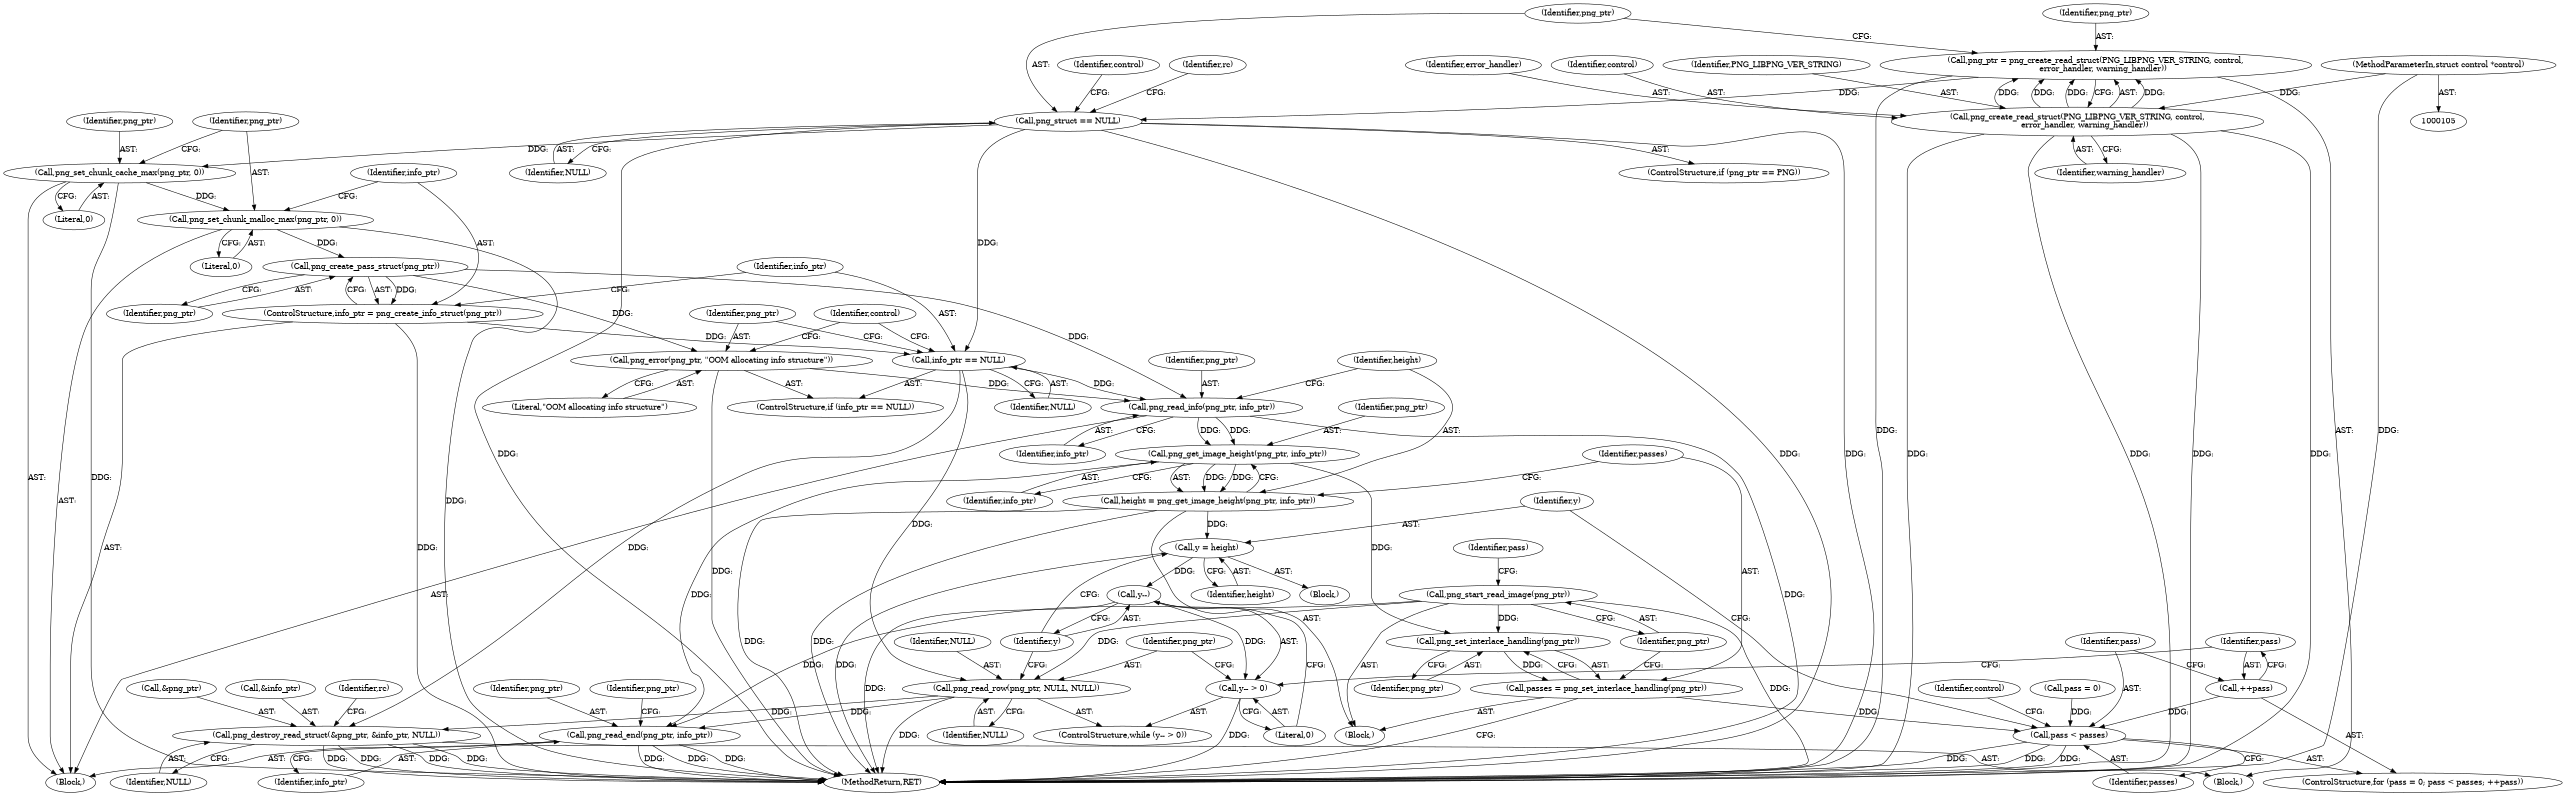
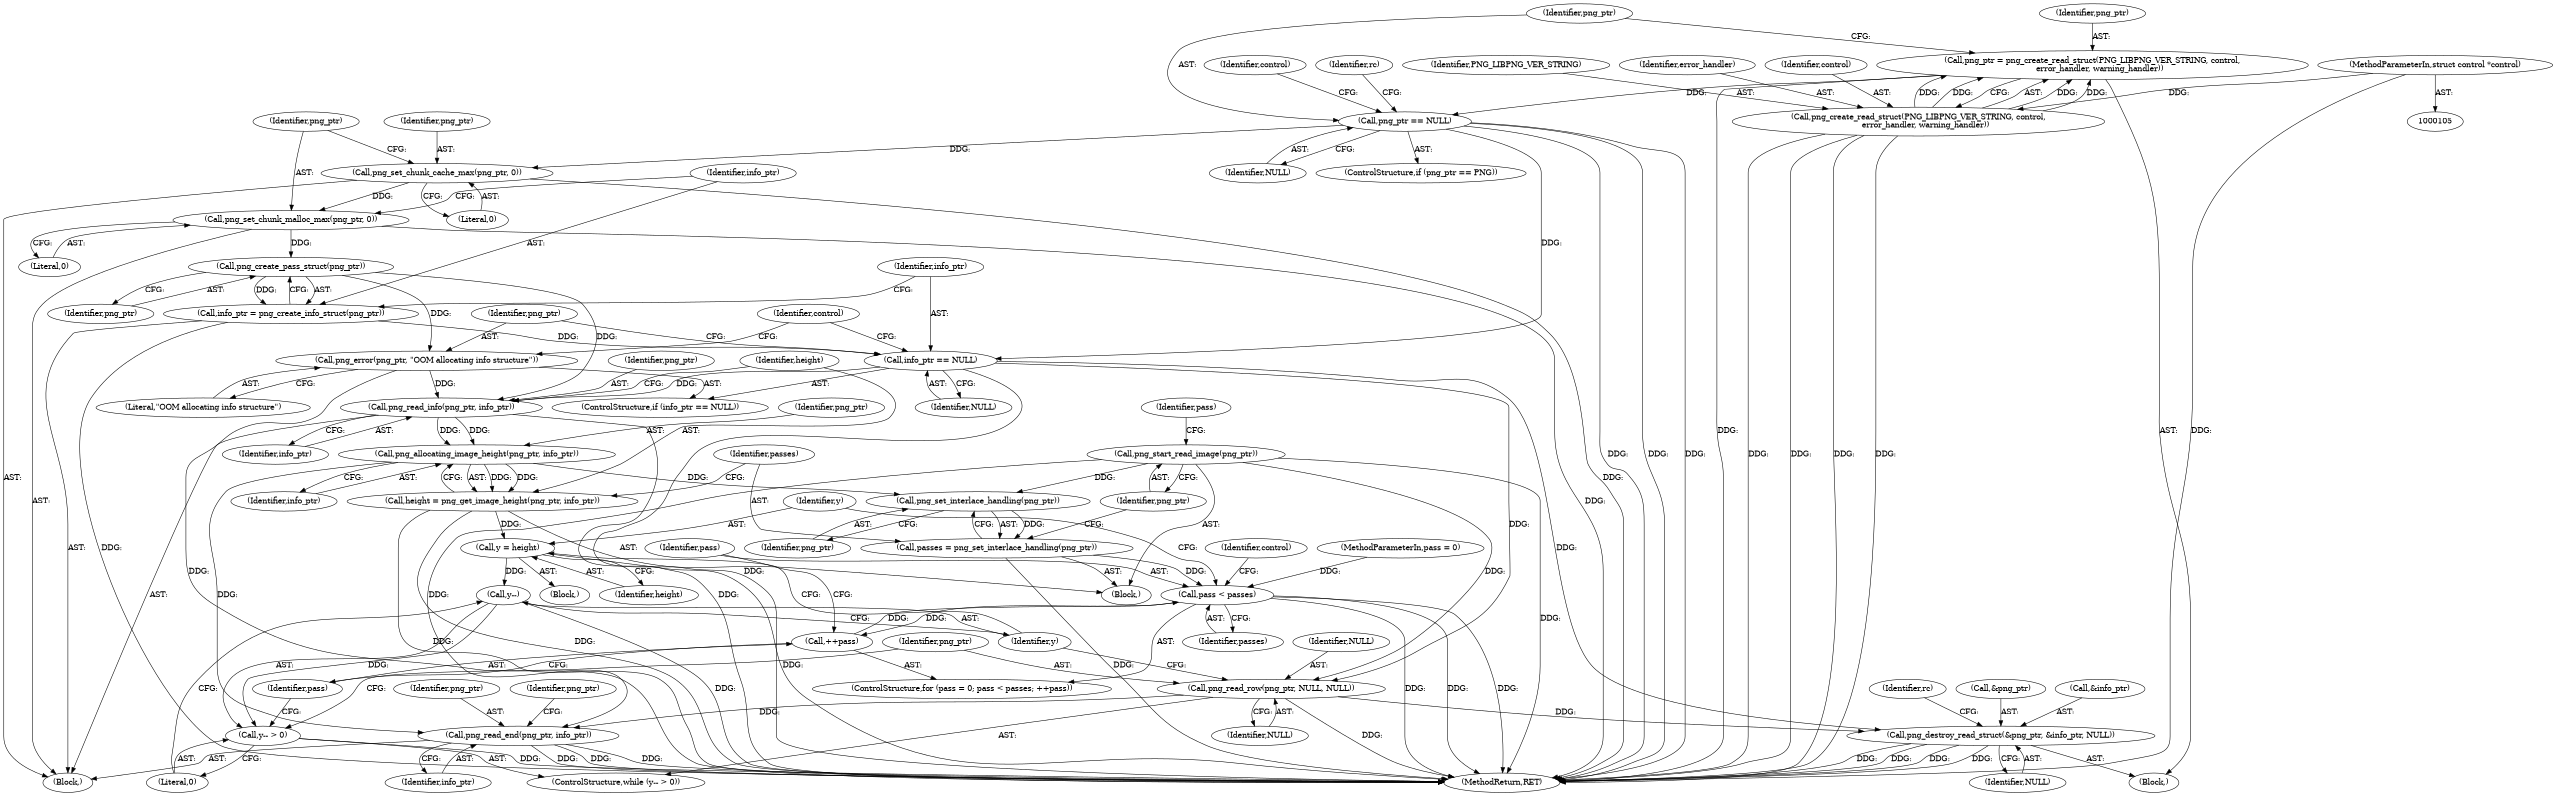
node "(Call,png_struct == NULL)": label "(Call,png_struct == NULL)" -> "(Call,png_ptr == NULL)"
node "(Identifier,warning_handler)": removed
node "(ControlStructure,info_ptr = png_create_info_struct(png_ptr))": label "(ControlStructure,info_ptr = png_create_info_struct(png_ptr))" -> "(Call,info_ptr = png_create_info_struct(png_ptr))"
node "(Call,png_get_image_height(png_ptr, info_ptr))": label "(Call,png_get_image_height(png_ptr, info_ptr))" -> "(Call,png_allocating_image_height(png_ptr, info_ptr))"
edge "(Call,pass < passes)" -> "(Call,++pass)": added, label "DDG:"
edge "(Call,info_ptr == NULL)" -> "(MethodReturn,RET)": added, label "DDG:"
node "(Call,pass = 0)": label "(Call,pass = 0)" -> "(MethodParameterIn,pass = 0)"
edge "(Call,passes = png_set_interlace_handling(png_ptr))" -> "(MethodReturn,RET)": label "CFG: " -> "DDG: "
